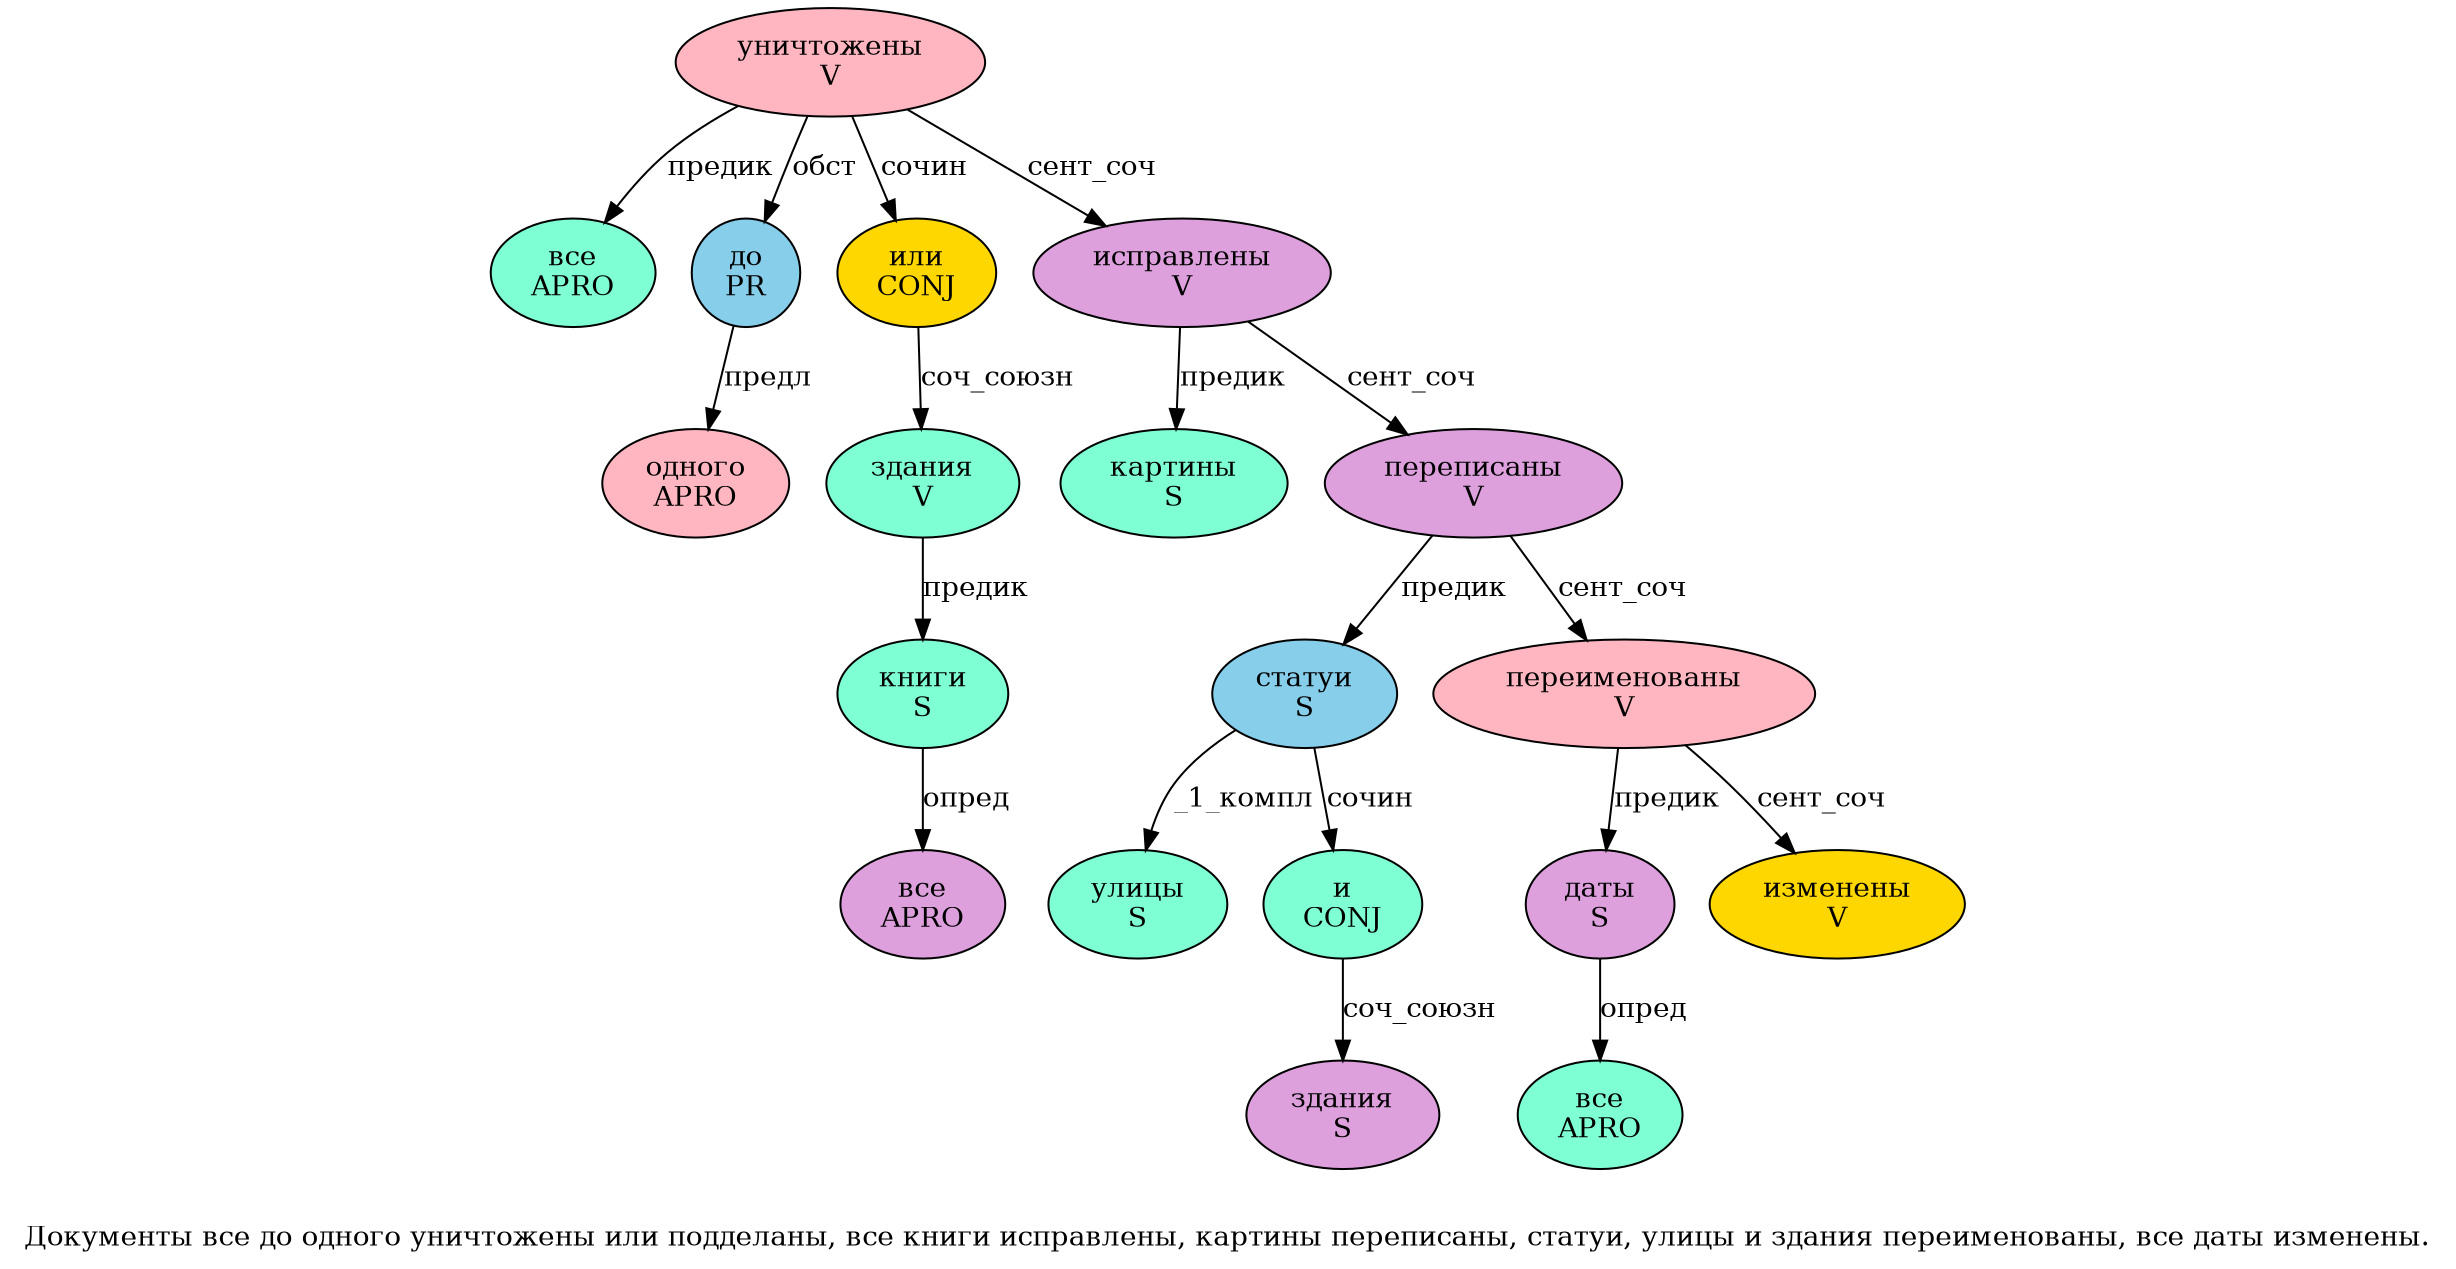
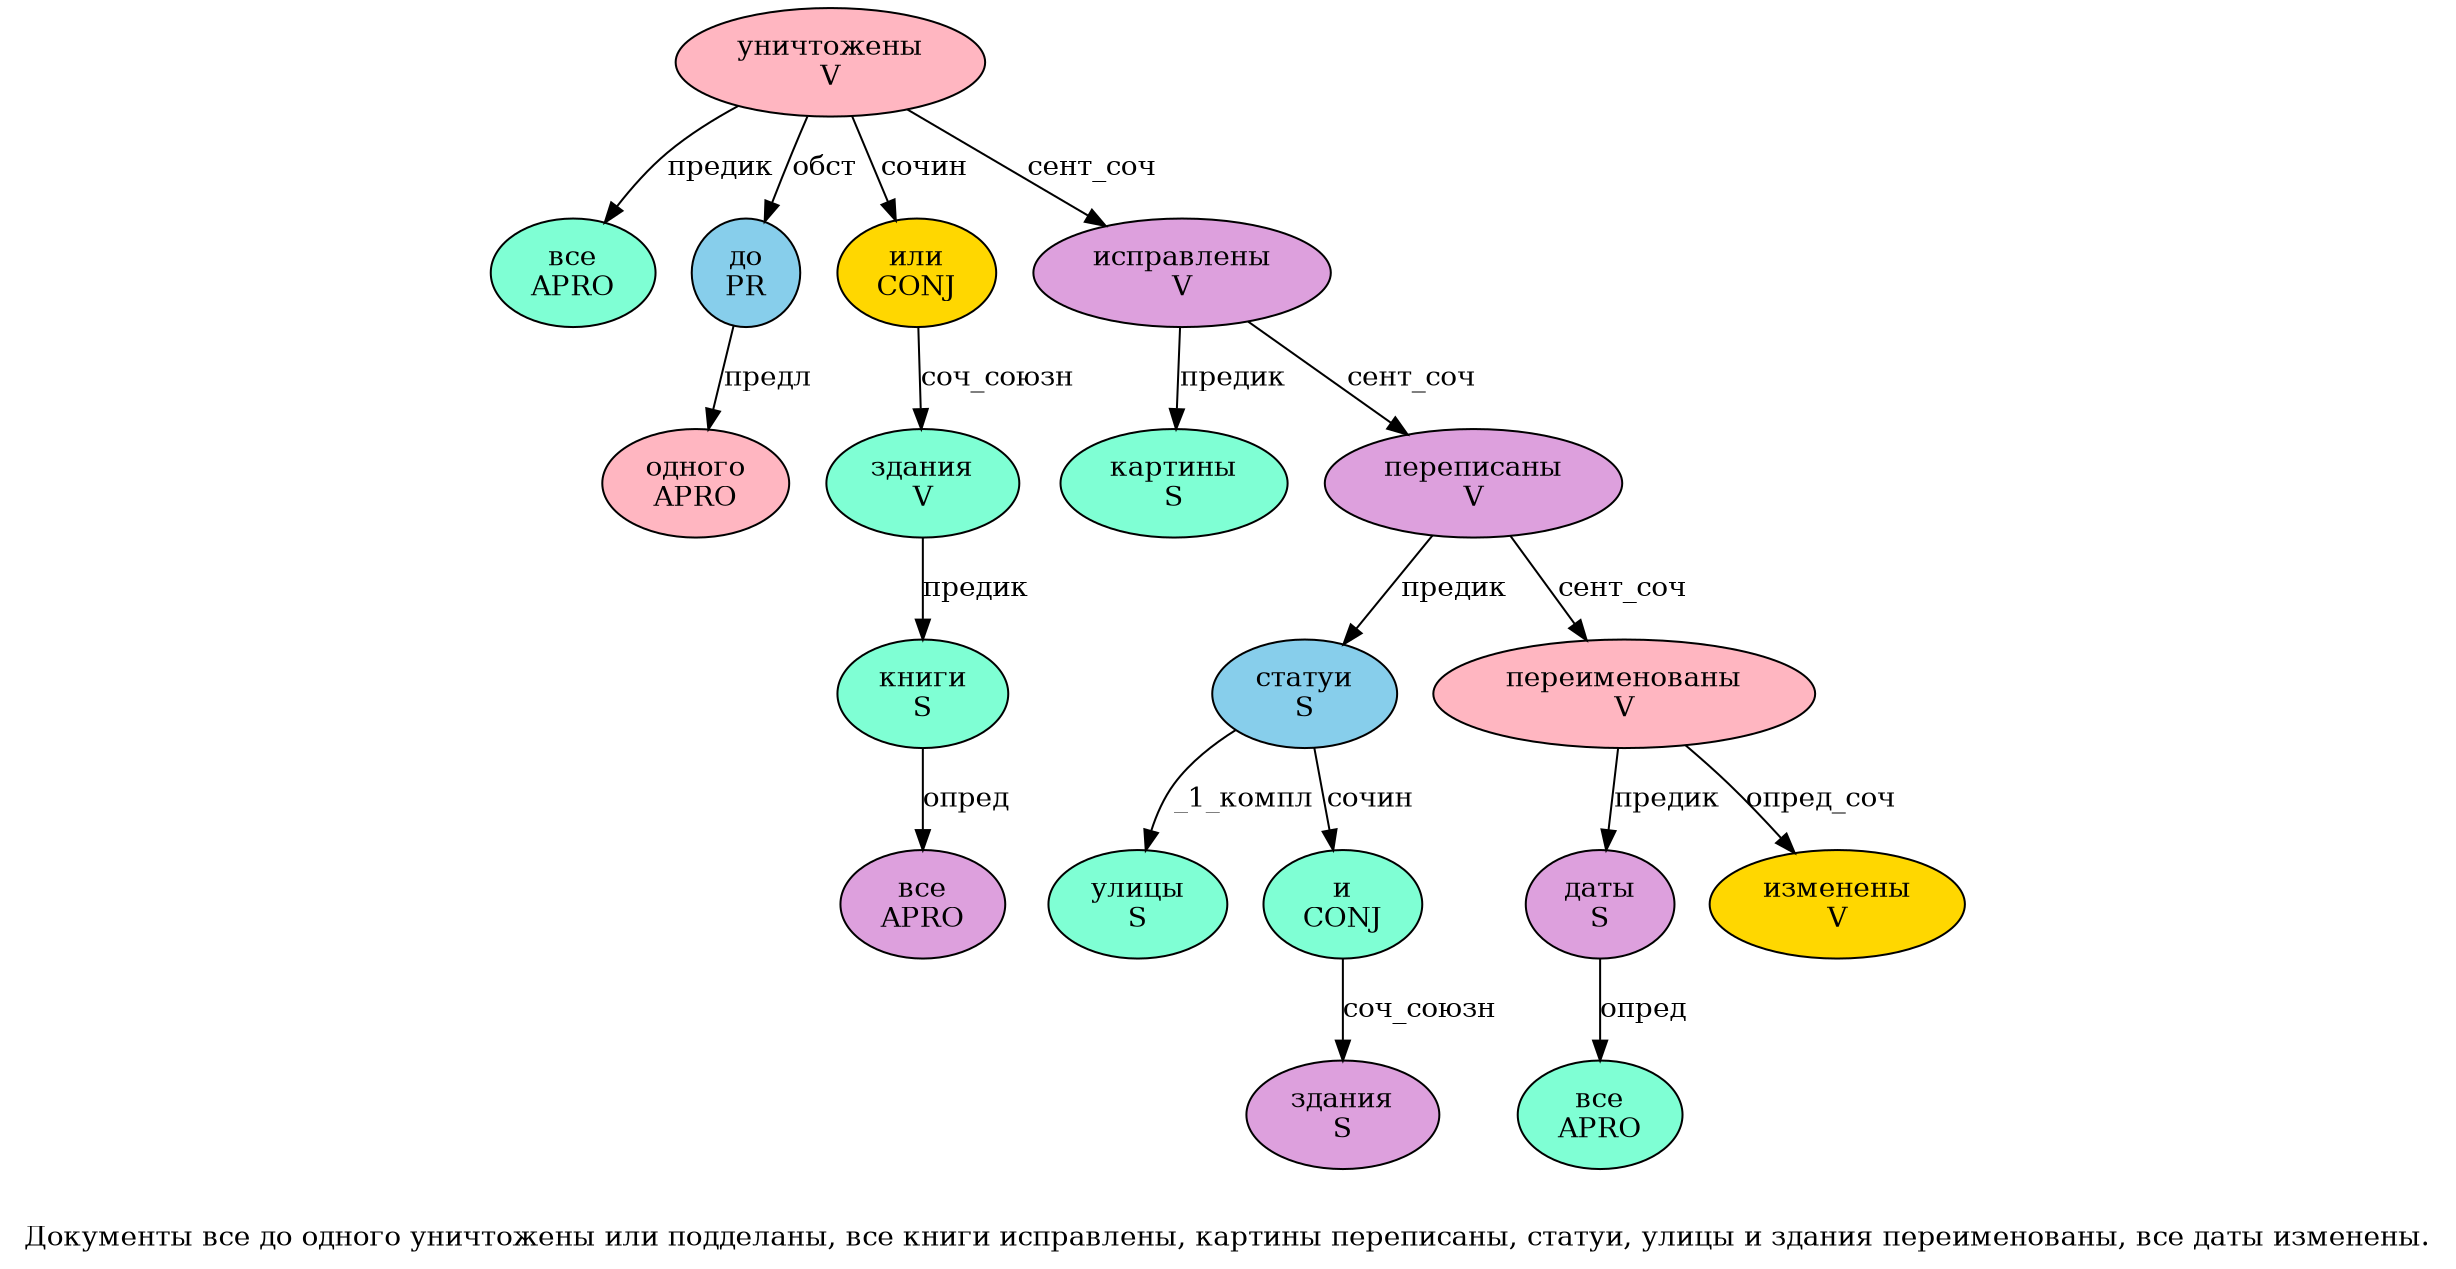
edge "переименованы V" -> "изменены V": label "сент_соч" -> "опред_соч"
